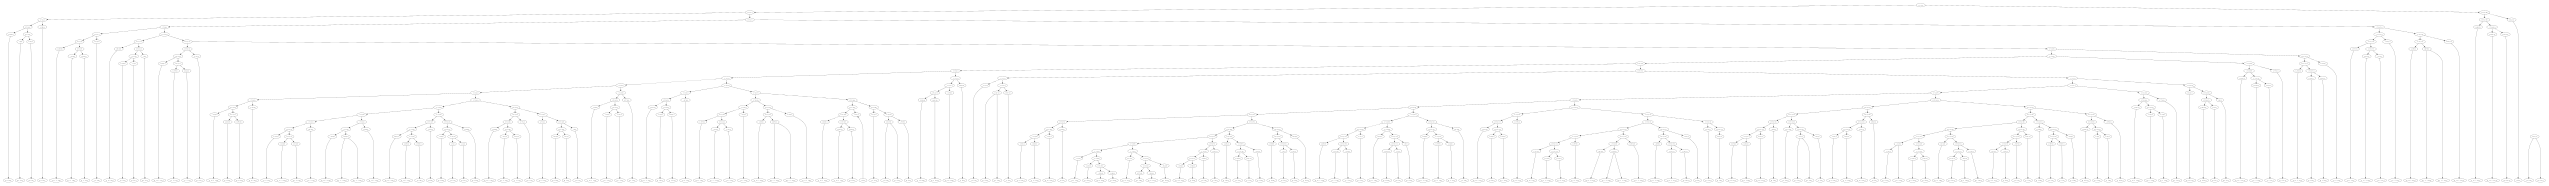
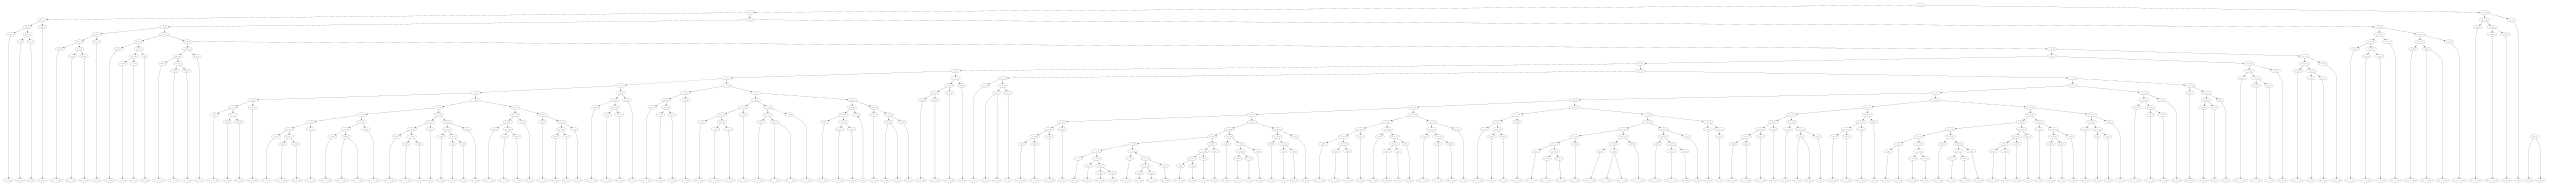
edge "L5721(92)" -> "L5721(93)": reversed
